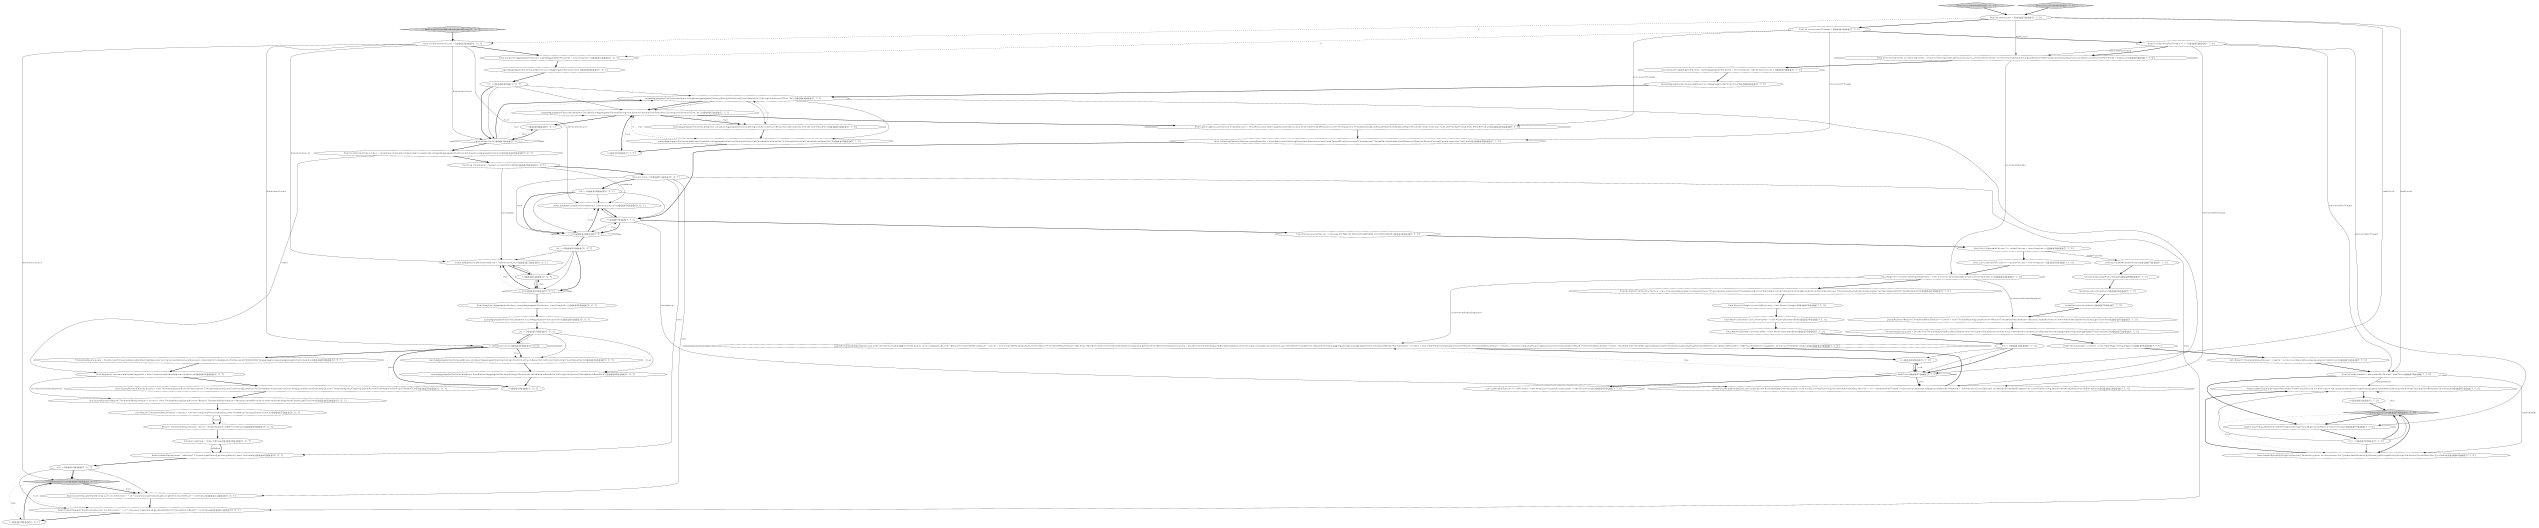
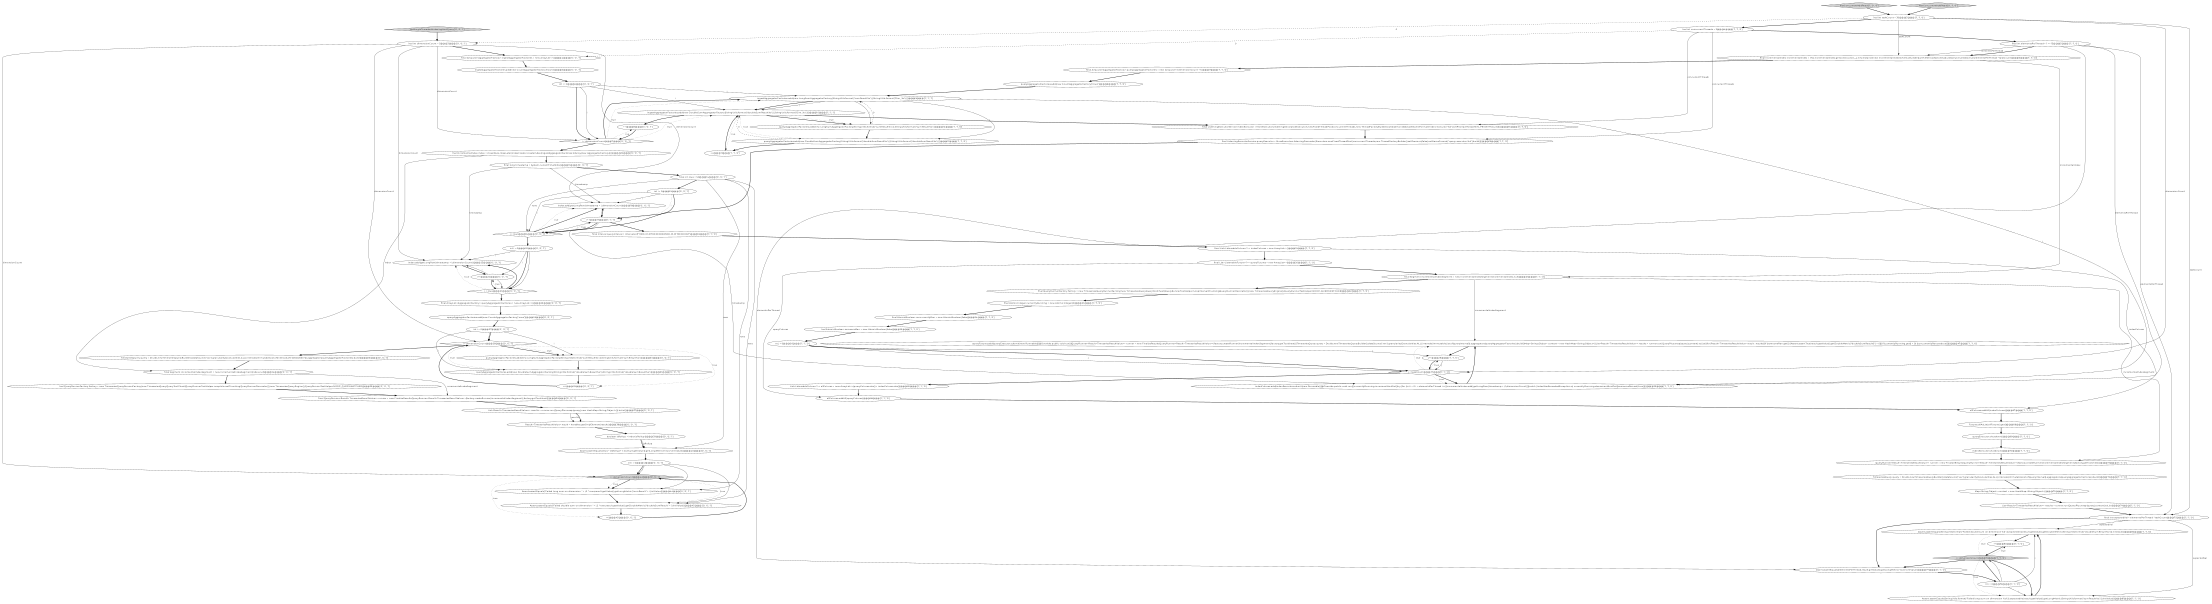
edge "final int taskCount = 30@@@3@@@['1', '1', '0']" -> "j < taskCount@@@27@@@['1', '1', '0']": label "taskCount" -> "dimensionCount"
edge "int i = 0@@@15@@@['0', '0', '1']" -> "i++@@@17@@@['1', '1', '1']": style solid -> dotted
node "allFutures.addAll(queryFutures)@@@66@@@['1', '1', '0']": added
edge "i < dimensionCount@@@79@@@['1', '1', '0']" -> "++i@@@80@@@['1', '1', '0']": added, label "true"
